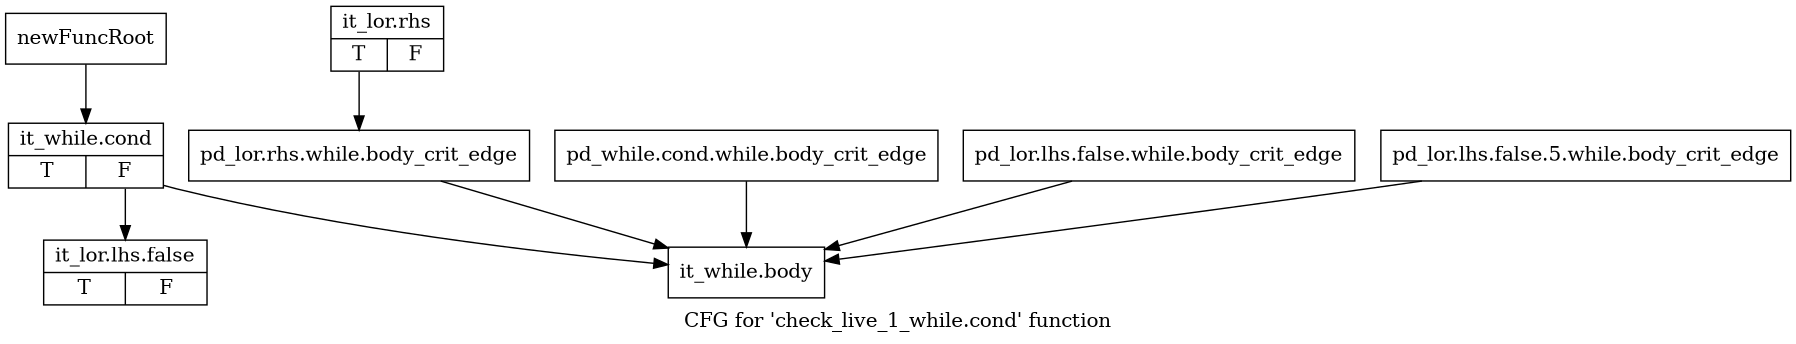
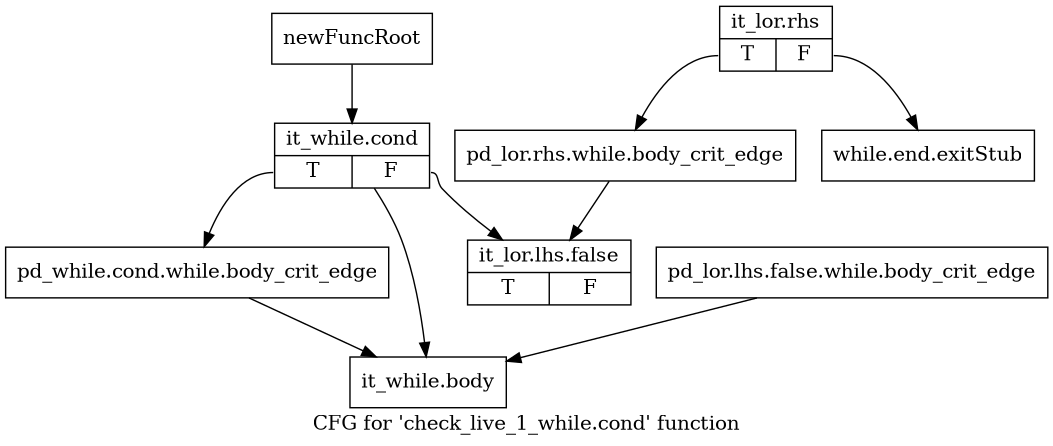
node "while.end.exitStub": added
node "pd_lor.lhs.false.5.while.body_crit_edge": removed
edge "it_while.cond" -> "pd_while.cond.while.body_crit_edge": added
edge "pd_lor.rhs.while.body_crit_edge" -> "it_while.body": now "pd_lor.rhs.while.body_crit_edge" -> "it_lor.lhs.false"
